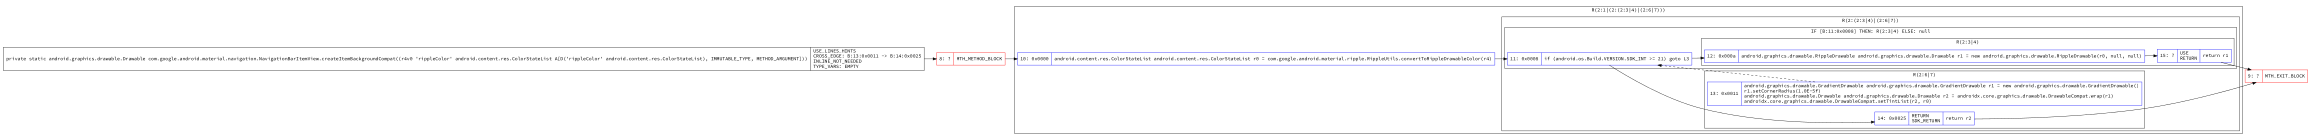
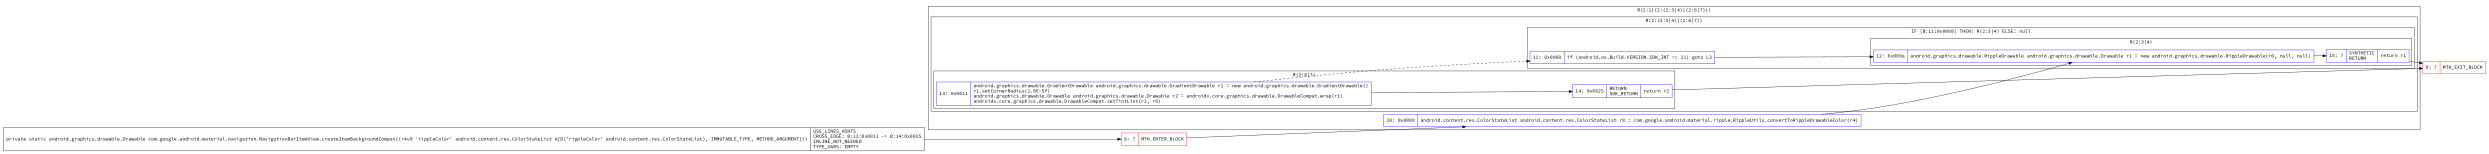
node "15: ?": text "USE" -> "SYNTHETIC"
node "8: ?": text "MTH_METHOD_BLOCK" -> "MTH_ENTER_BLOCK"
edge "10: 0x0000" -> "11: 0x0008": now "10: 0x0000" -> "12: 0x000a"
edge "11: 0x0008" -> "14: 0x0025": now "13: 0x0011" -> "14: 0x0025"
